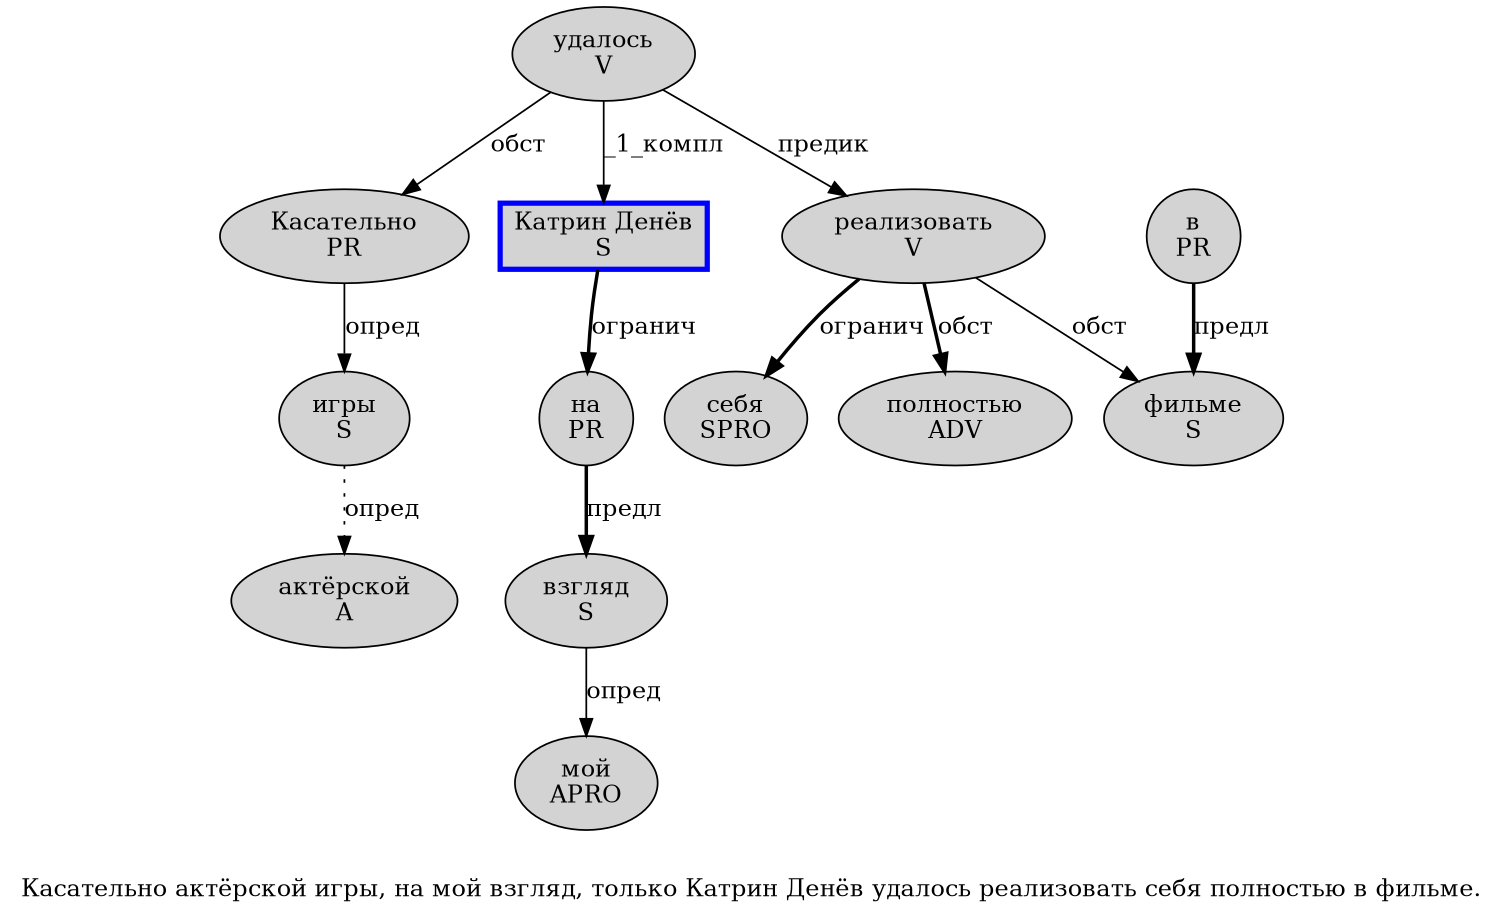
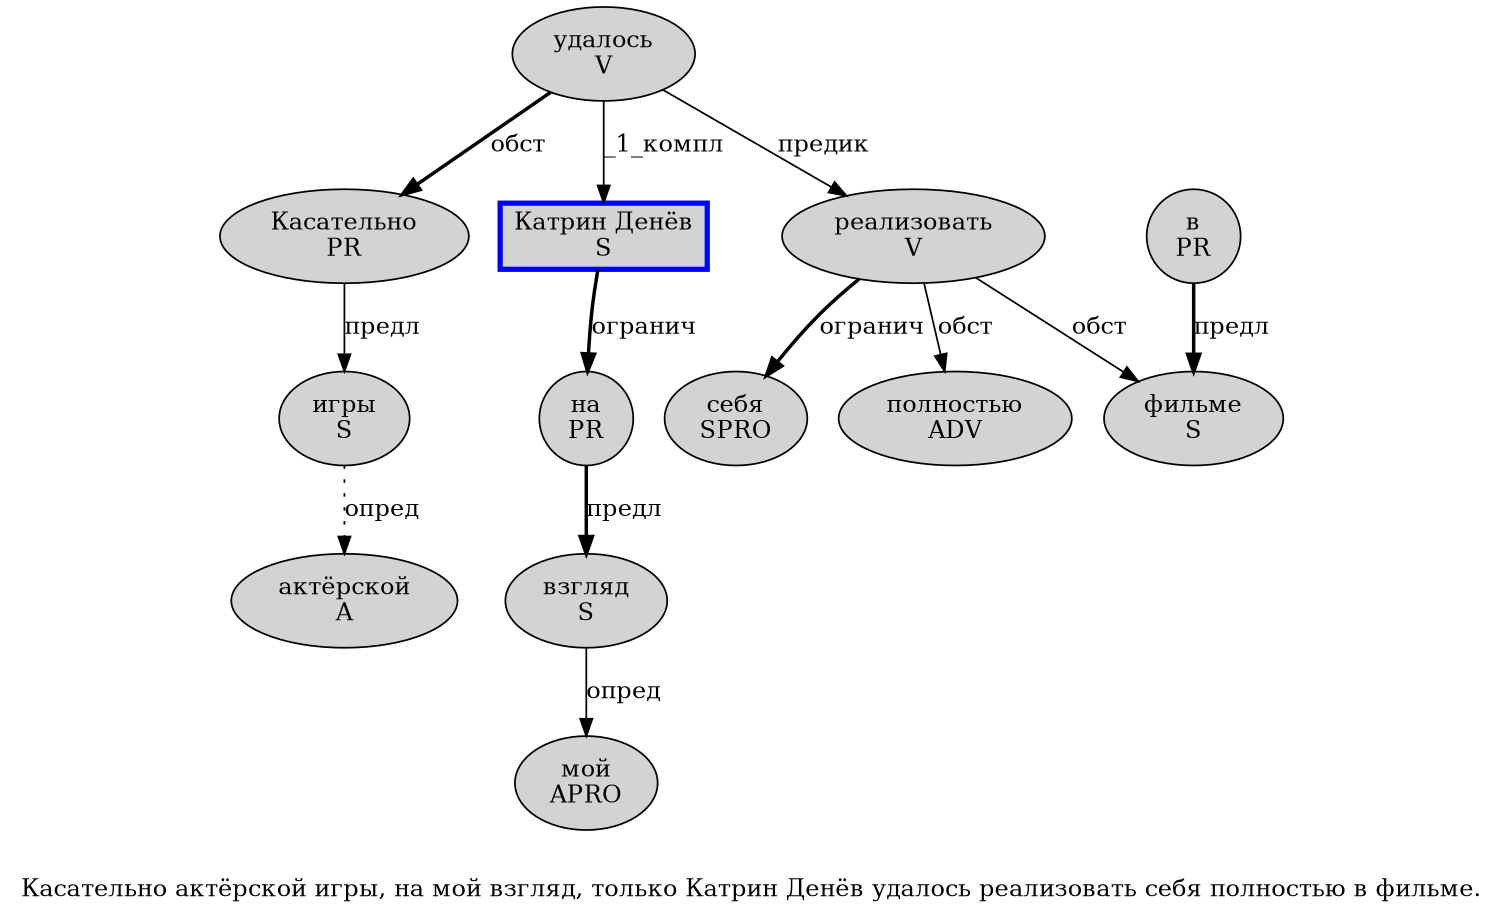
edge "удалось V" -> "Касательно PR": style solid -> bold
edge "реализовать V" -> "полностью ADV": style bold -> solid
edge "Касательно PR" -> "игры S": label "опред" -> "предл"
